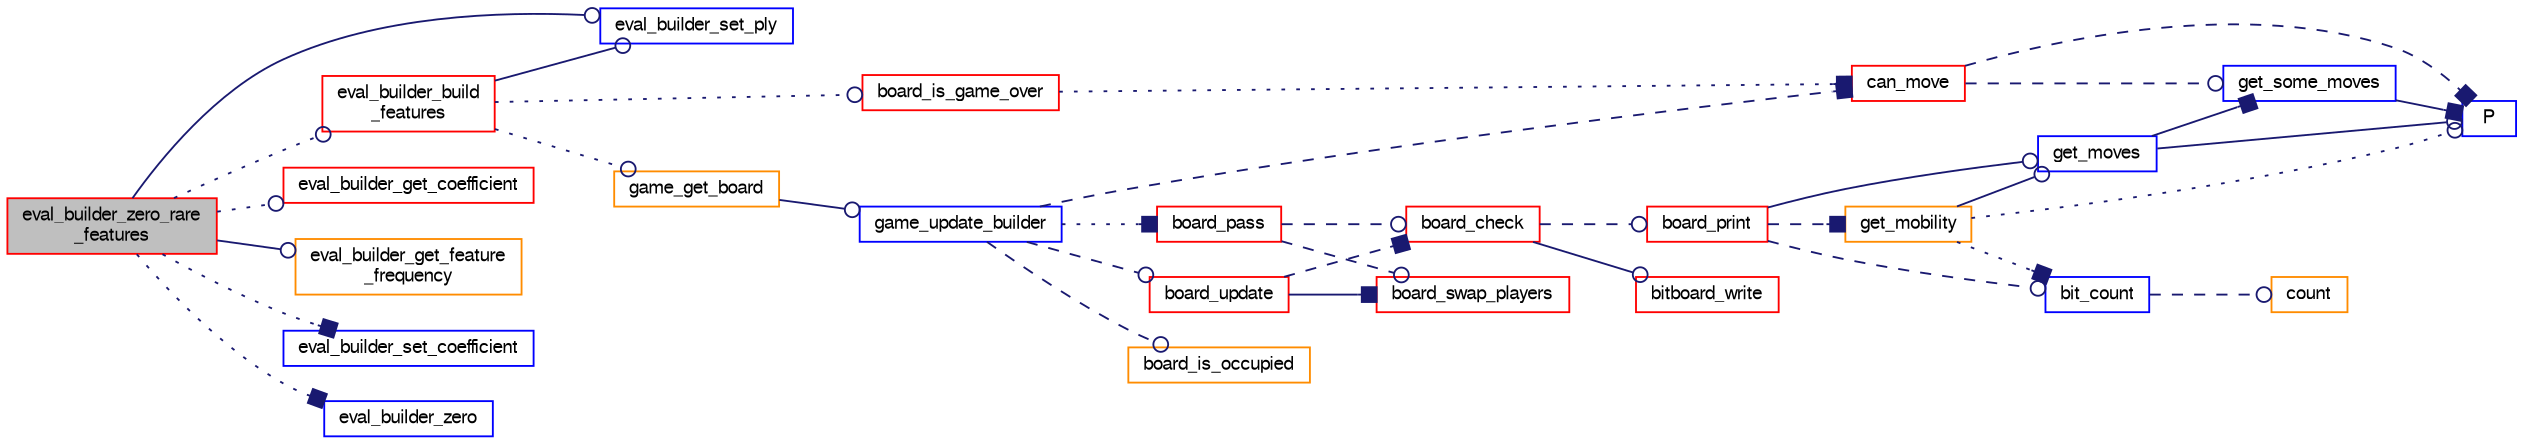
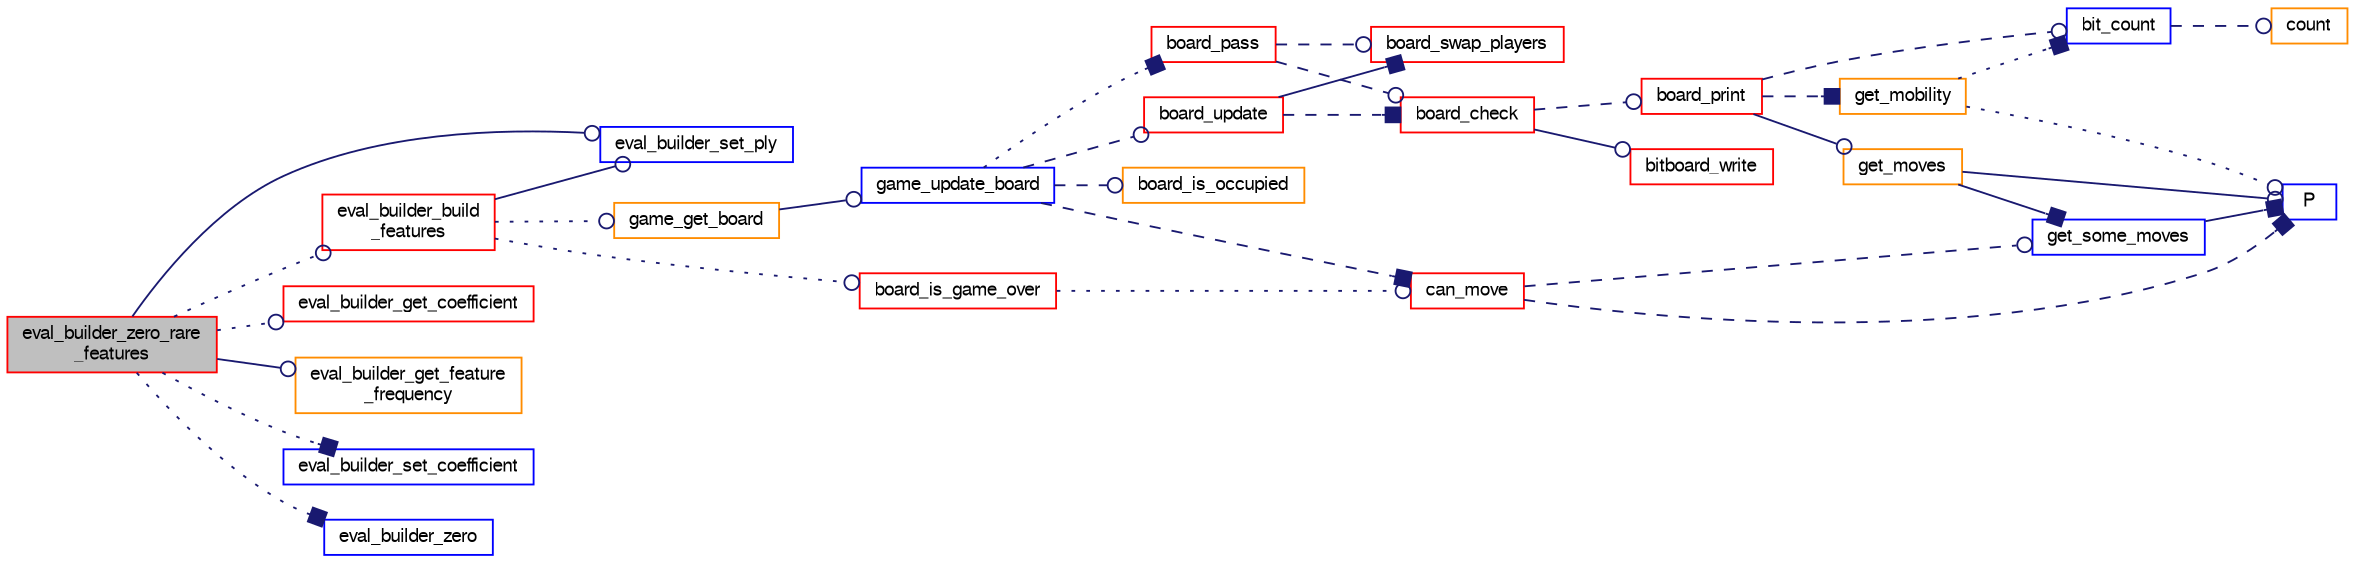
edge "board_is_game_over" -> "can_move": arrowhead box -> odot
node "get_moves": color blue -> darkorange
edge "get_mobility" -> "get_moves": removed
node "game_update_builder": label "game_update_builder" -> "game_update_board"
